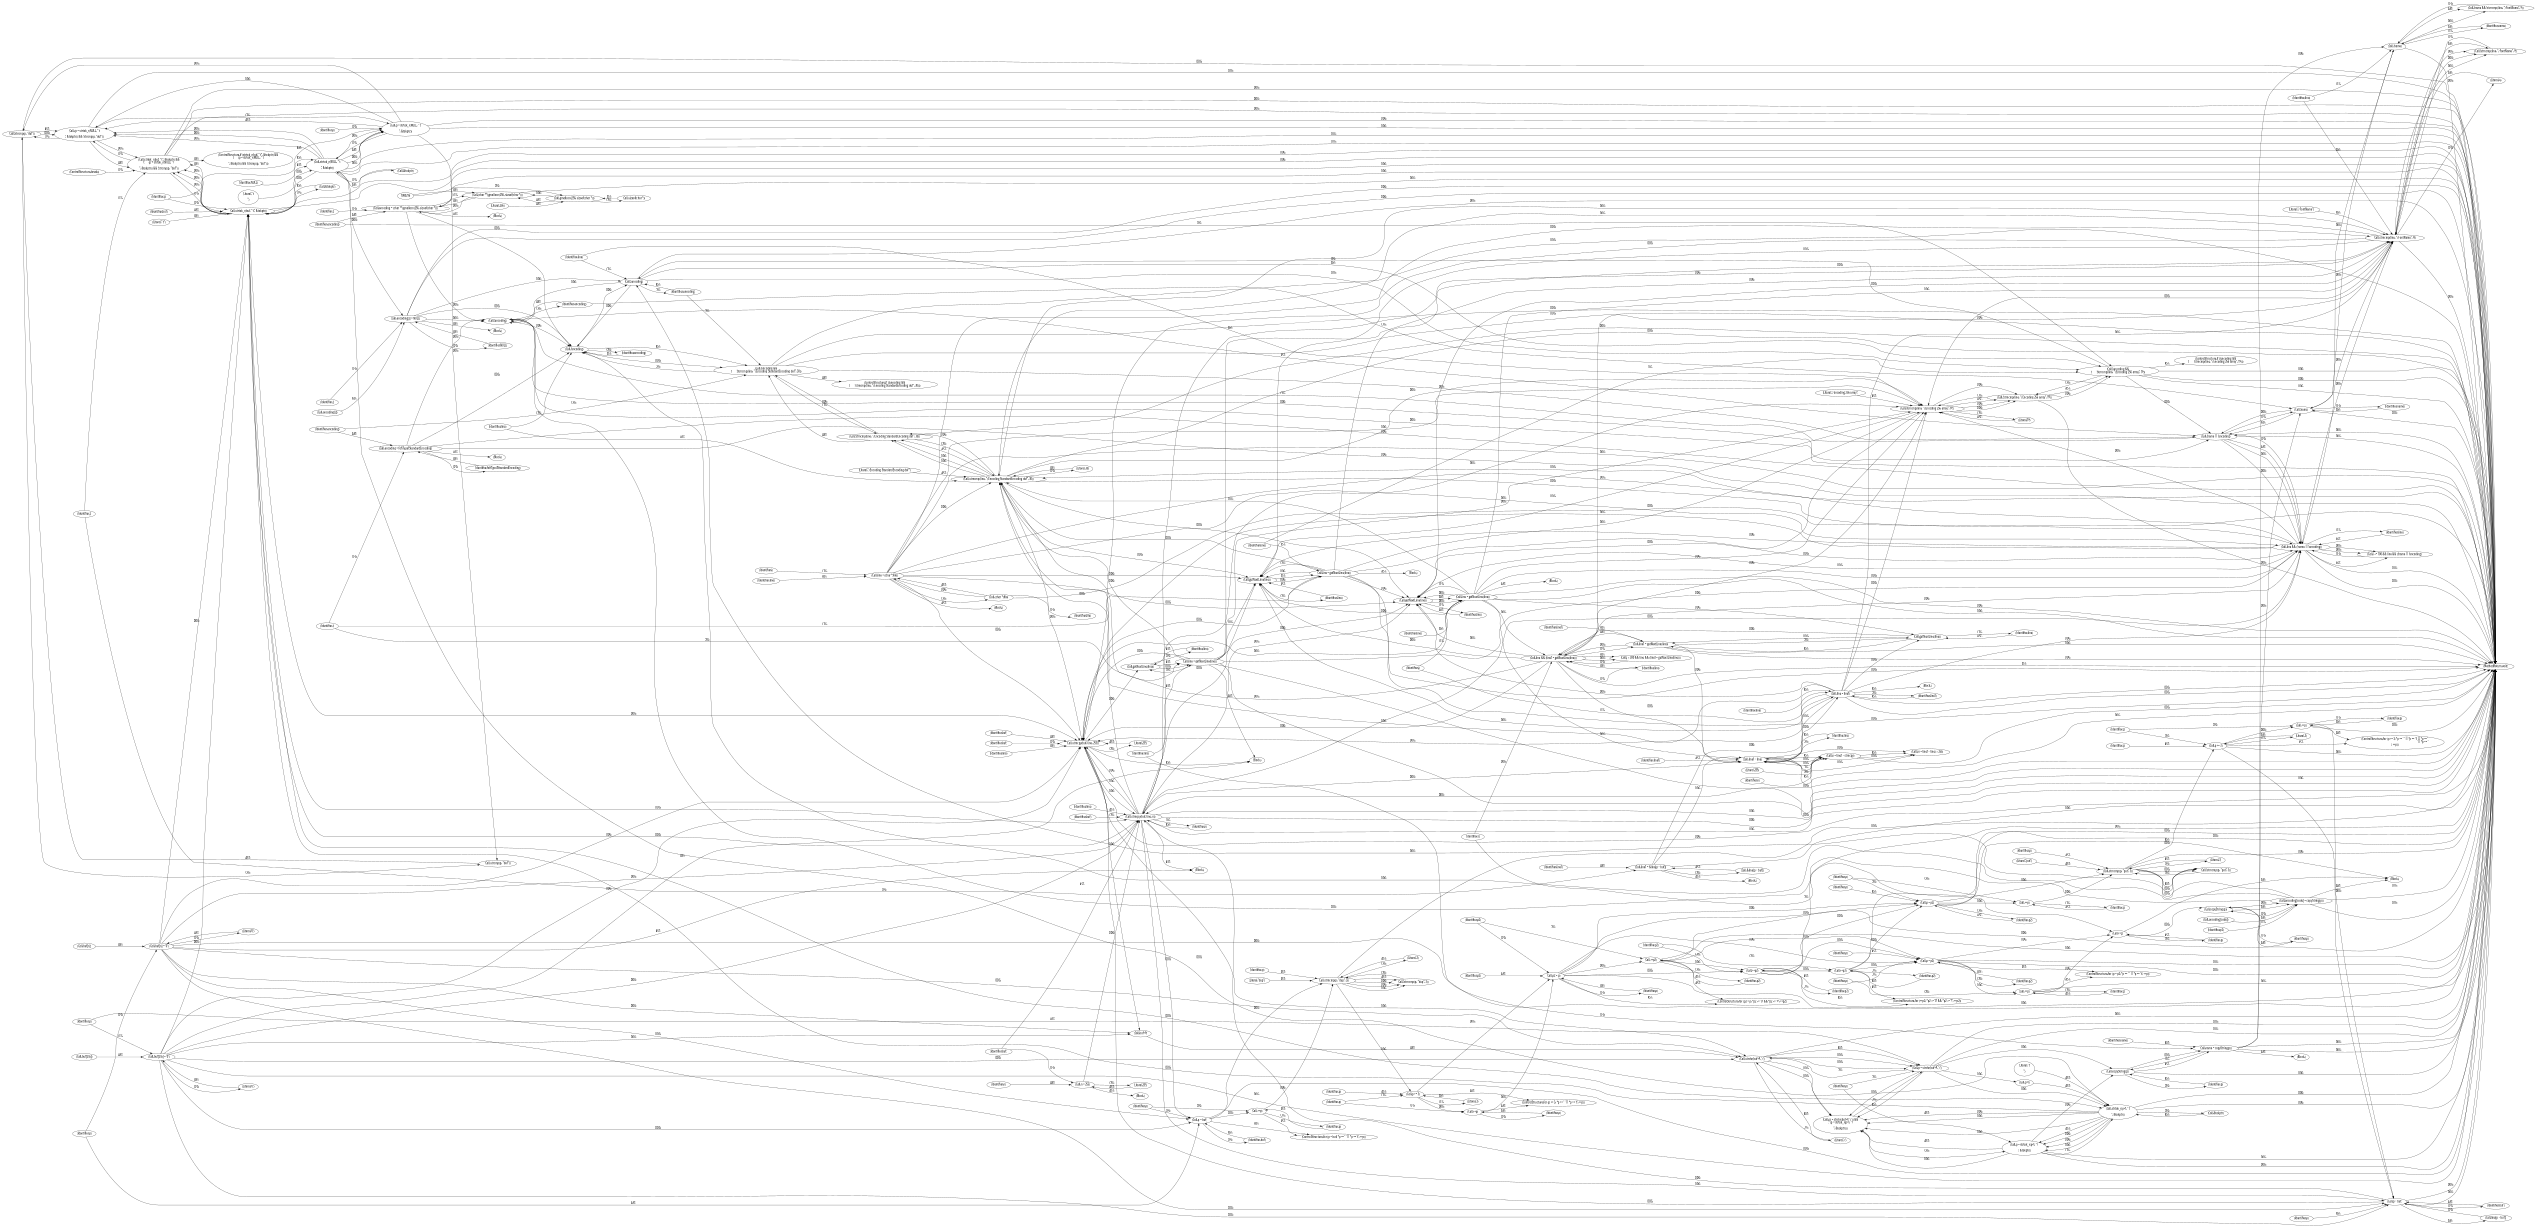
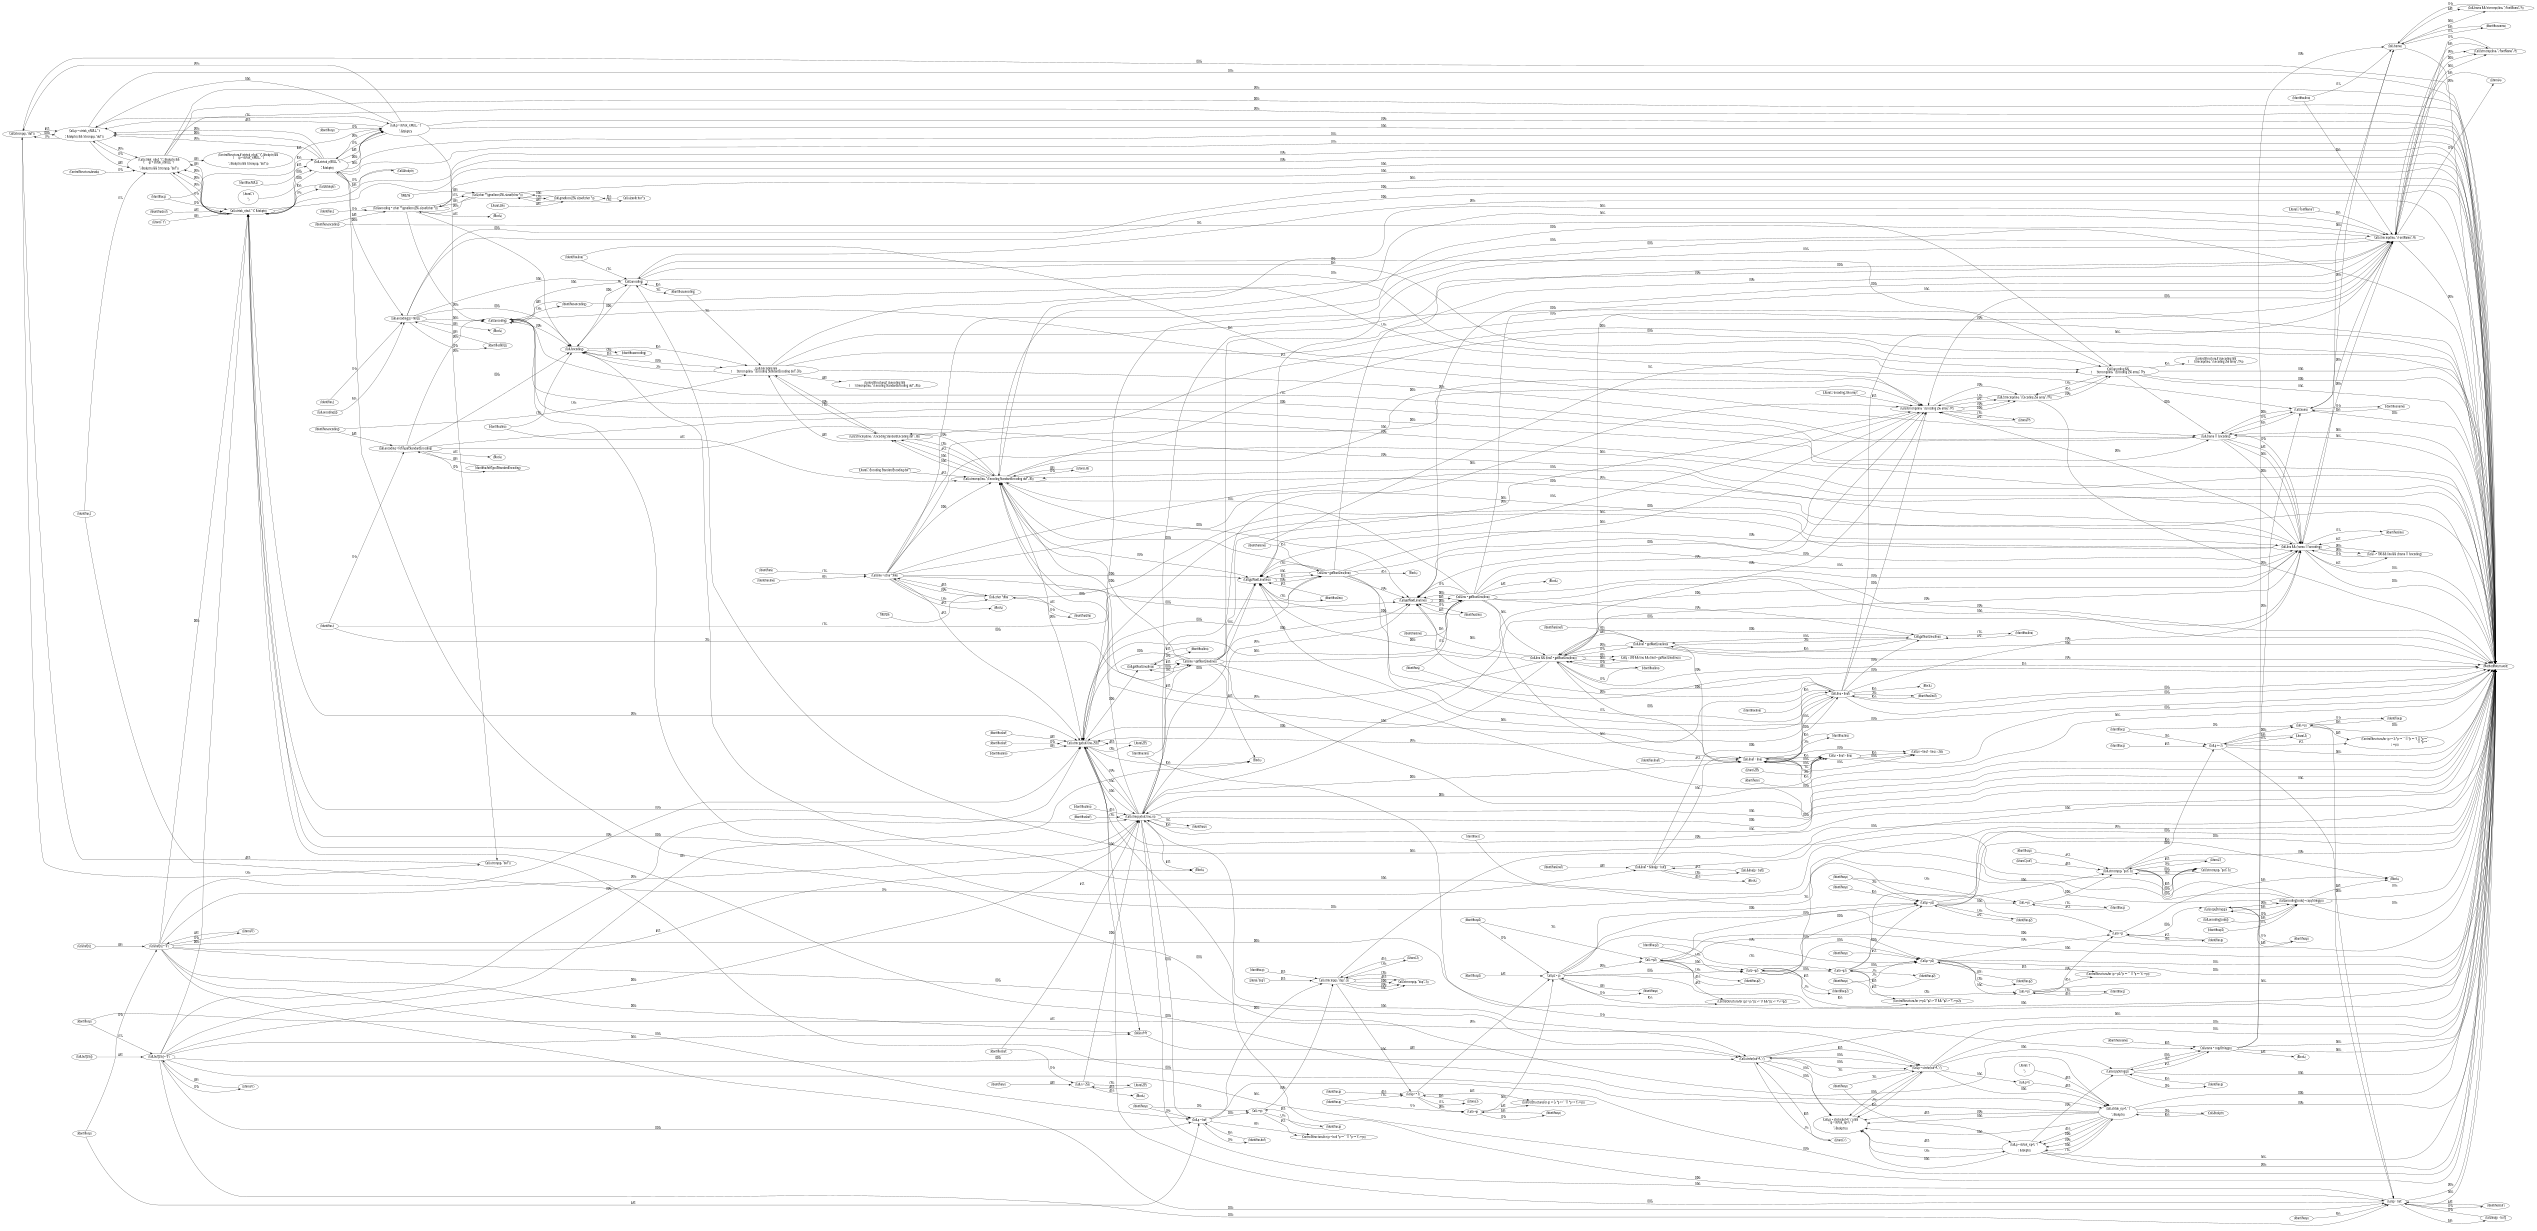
edge "1000216" -> "(Call,gmallocn(256, sizeof(char *)))": now "(Call,(char **)gmallocn(256, sizeof(char *)))" -> "(Call,gmallocn(256, sizeof(char *)))"
edge "(Identifier,file)" -> "(Call,(char *)file)": added, label "AST:"
node "1000126": added
edge "(Identifier,c)" -> "(Call,line && (line1 = getNextLine(line)))": now "(Call,line = line1)" -> "(Call,line && (line1 = getNextLine(line)))"
node "(Call,n = line1 - strncpy)": label "(Call,n = line1 - strncpy)" -> "(Call,n = line1 - line)"
